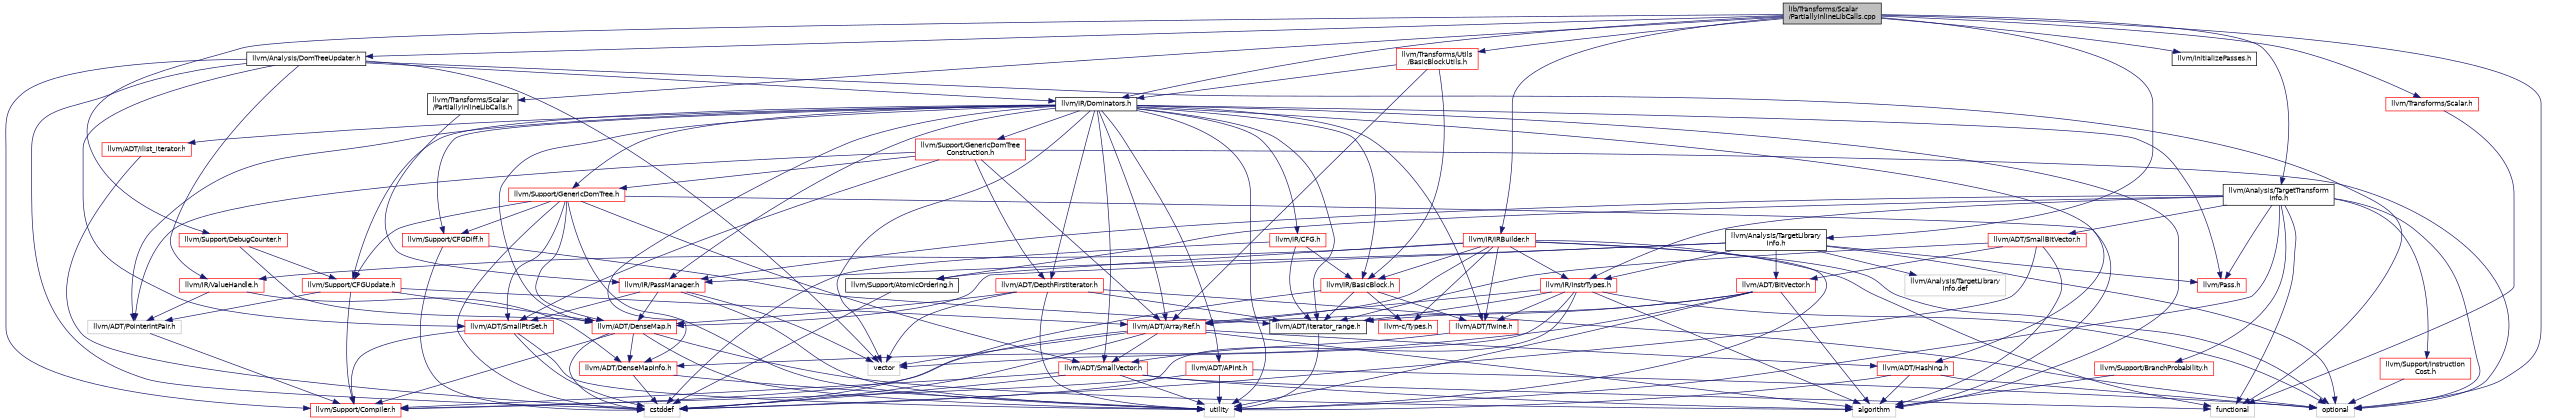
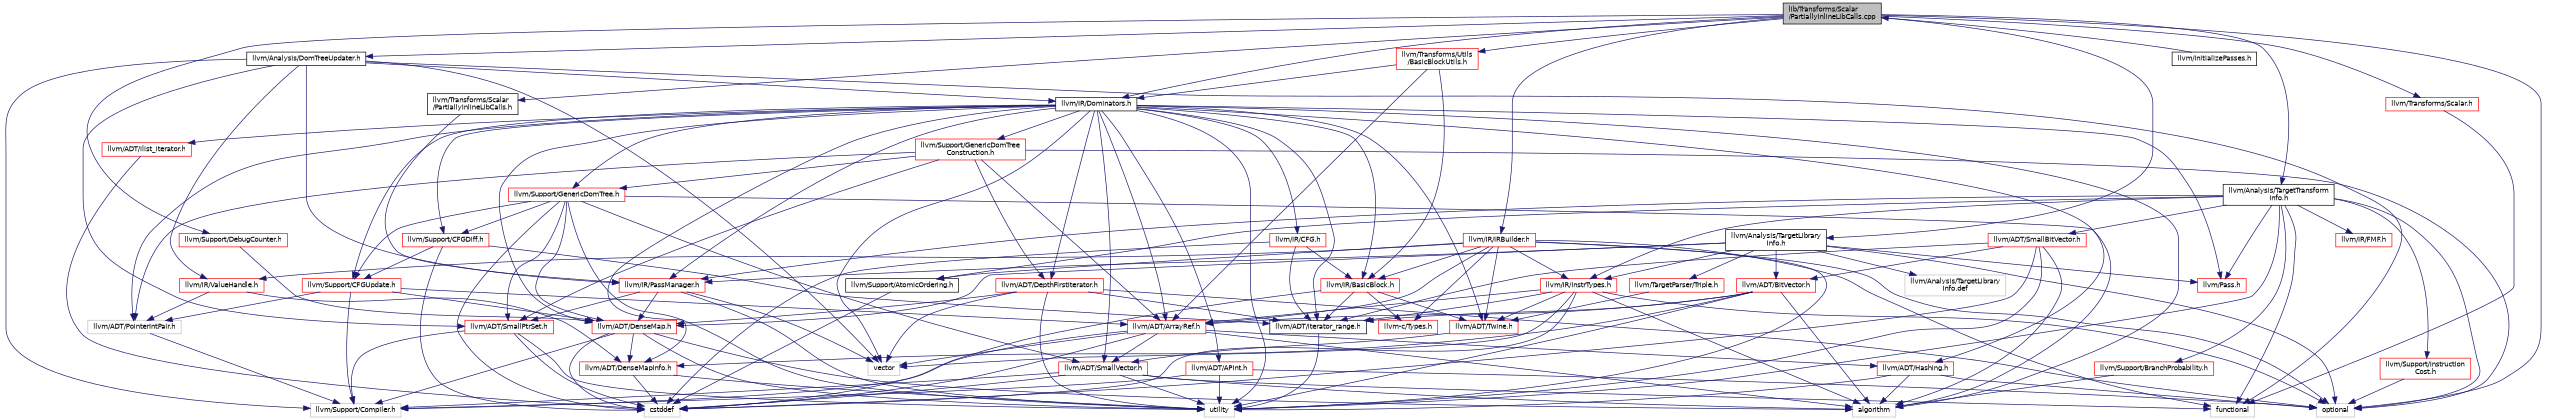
edge "lib/Transforms/Scalar /PartiallyInlineLibCalls.cpp" -> "llvm/InitializePasses.h": reversed
node "llvm/IR/FMF.h": added
edge "llvm/Support/DebugCounter.h" -> "llvm/Support/CFGUpdate.h": now "llvm/Support/CFGDiff.h" -> "llvm/Support/CFGUpdate.h"
node "llvm/TargetParser/Triple.h": added
edge "llvm/Analysis/DomTreeUpdater.h" -> "cstddef": now "llvm/Analysis/DomTreeUpdater.h" -> "llvm/IR/PassManager.h"
edge "llvm/ADT/SmallBitVector.h" -> "utility": added
node "llvm/Support/Compiler.h": color red -> grey75
